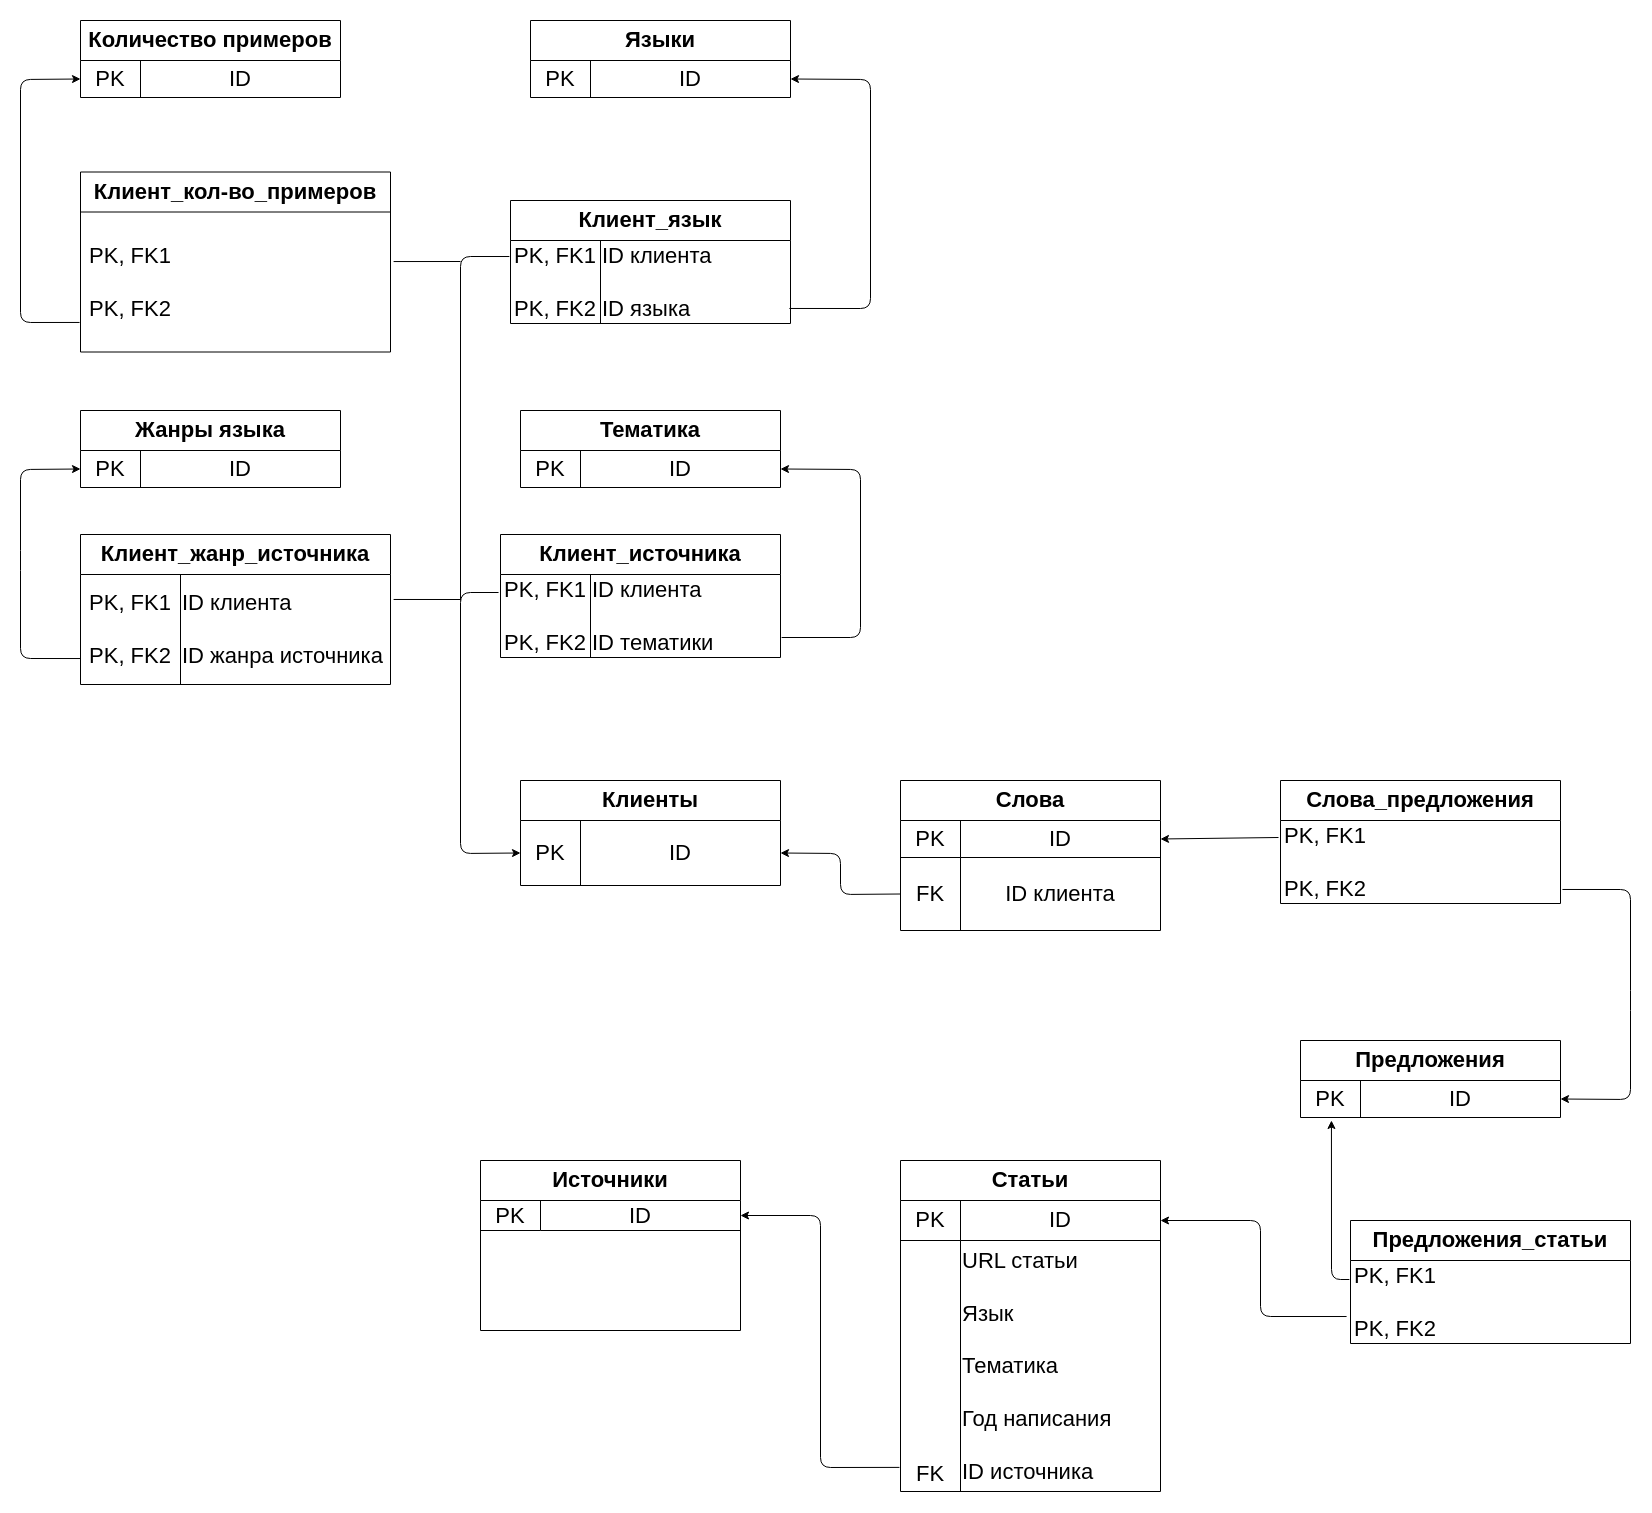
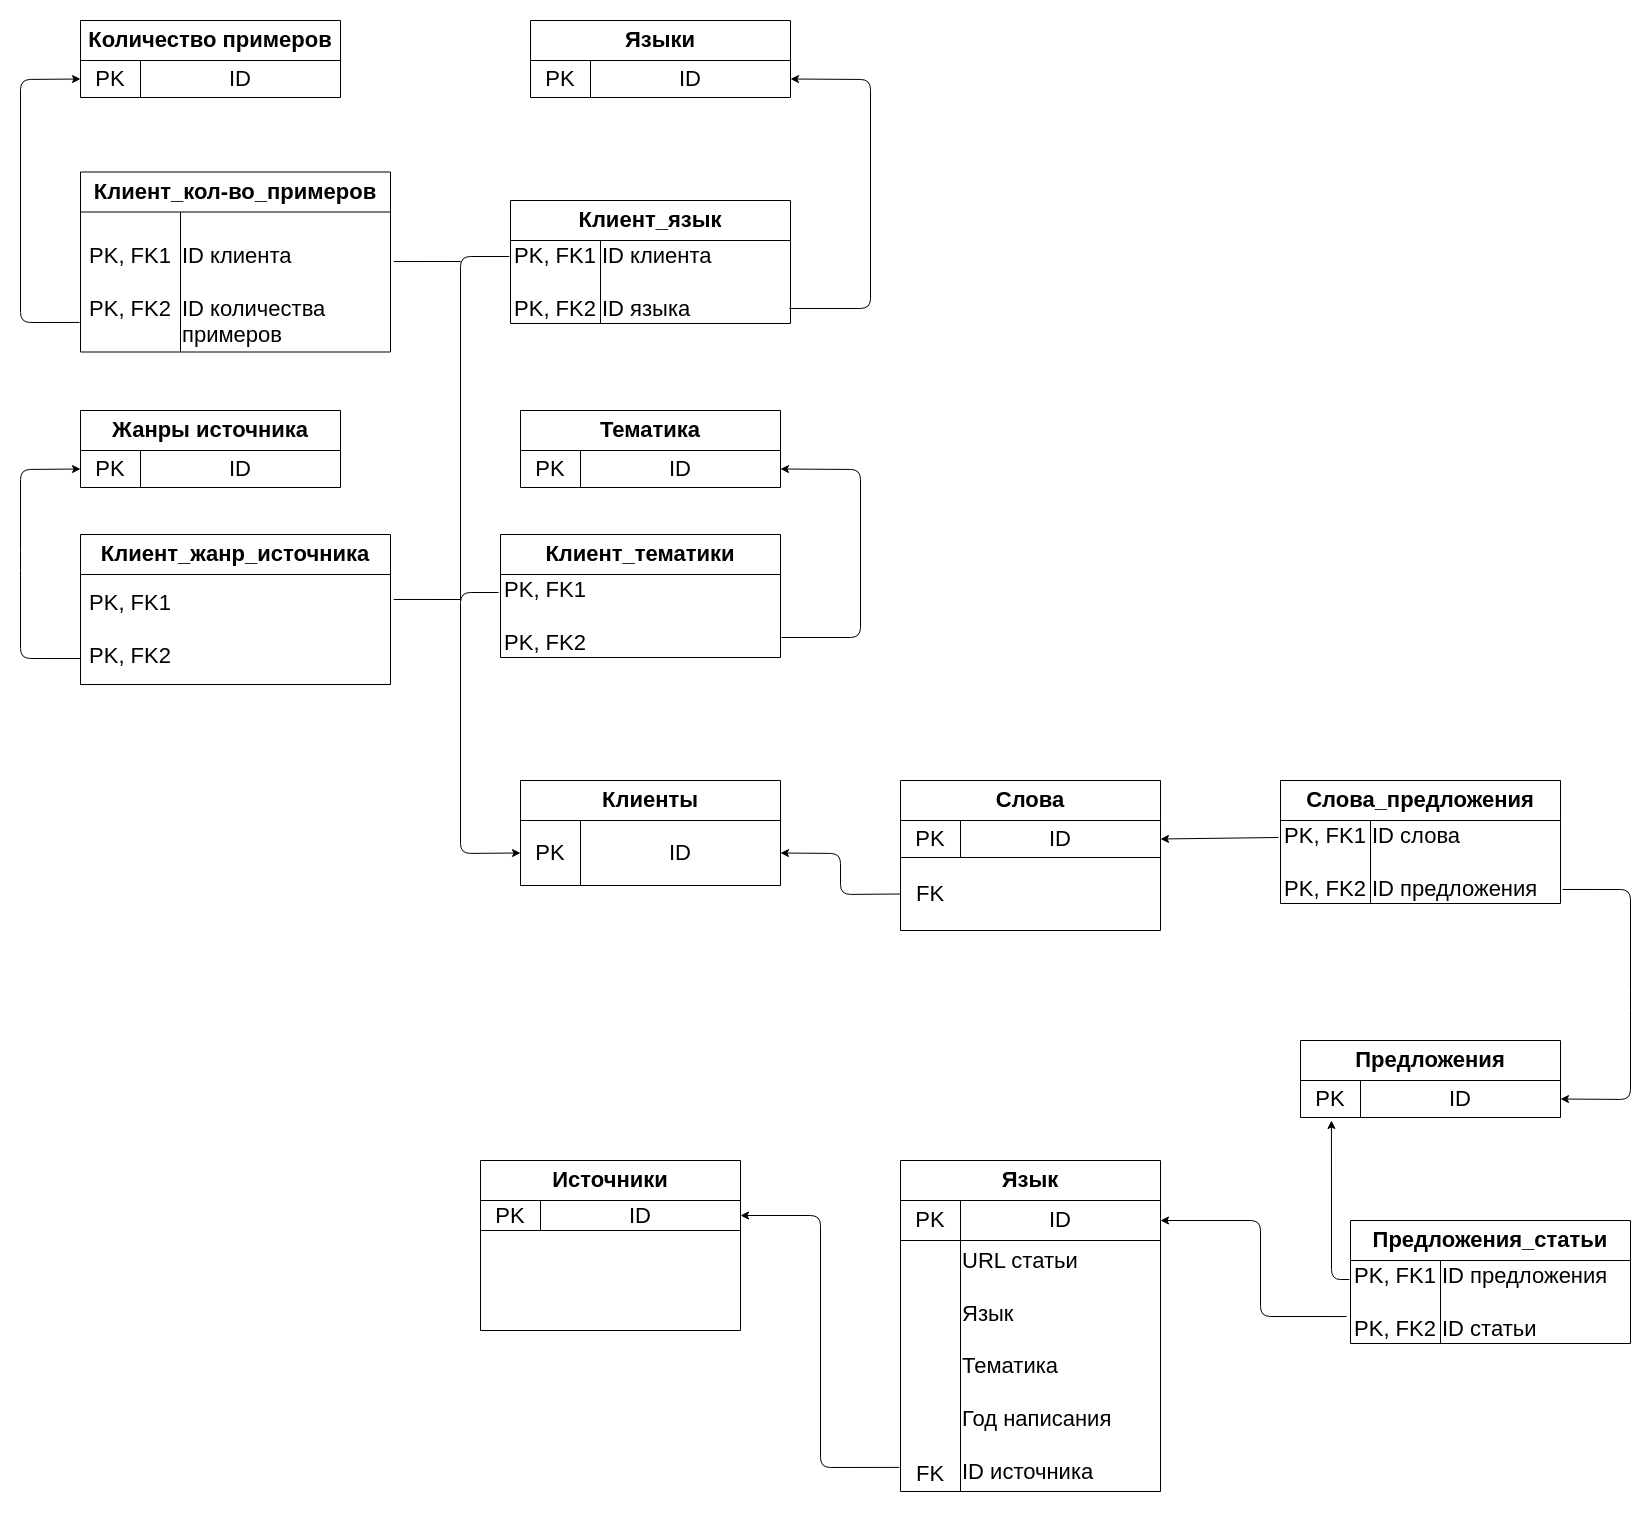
node "ID клиента ID количества примеров": added
node "Жанры языка": label "Жанры языка" -> "Жанры источника"
node "Клиент_источника": label "Клиент_источника" -> "Клиент_тематики"
node "ID клиента ID тематики": removed
node "ID клиента ID жанра источника": removed
node "ID слова ID предложения": added
node "ID клиента": removed
node "Статьи": label "Статьи" -> "Язык"
node "ID предложения ID статьи": added
